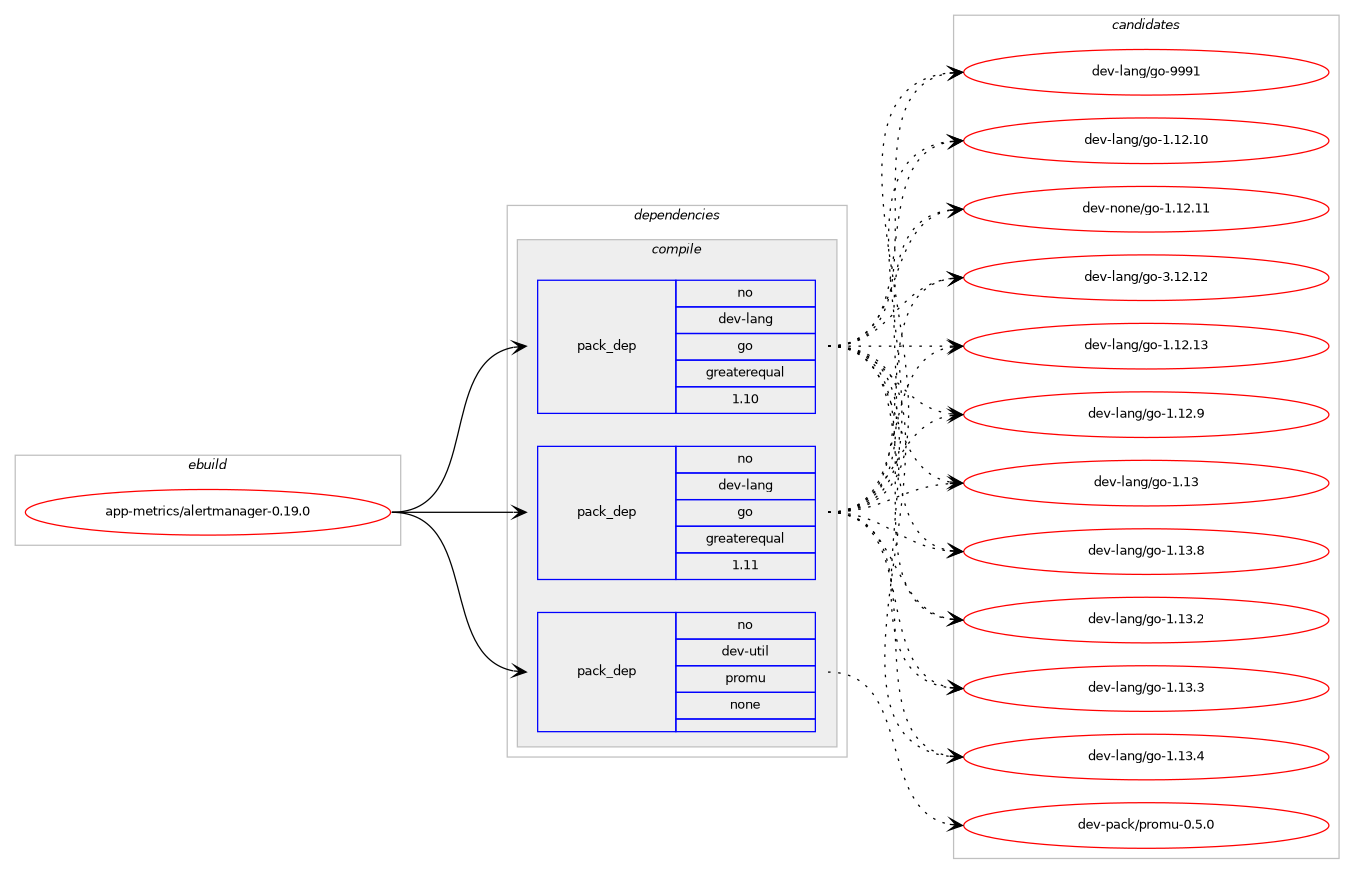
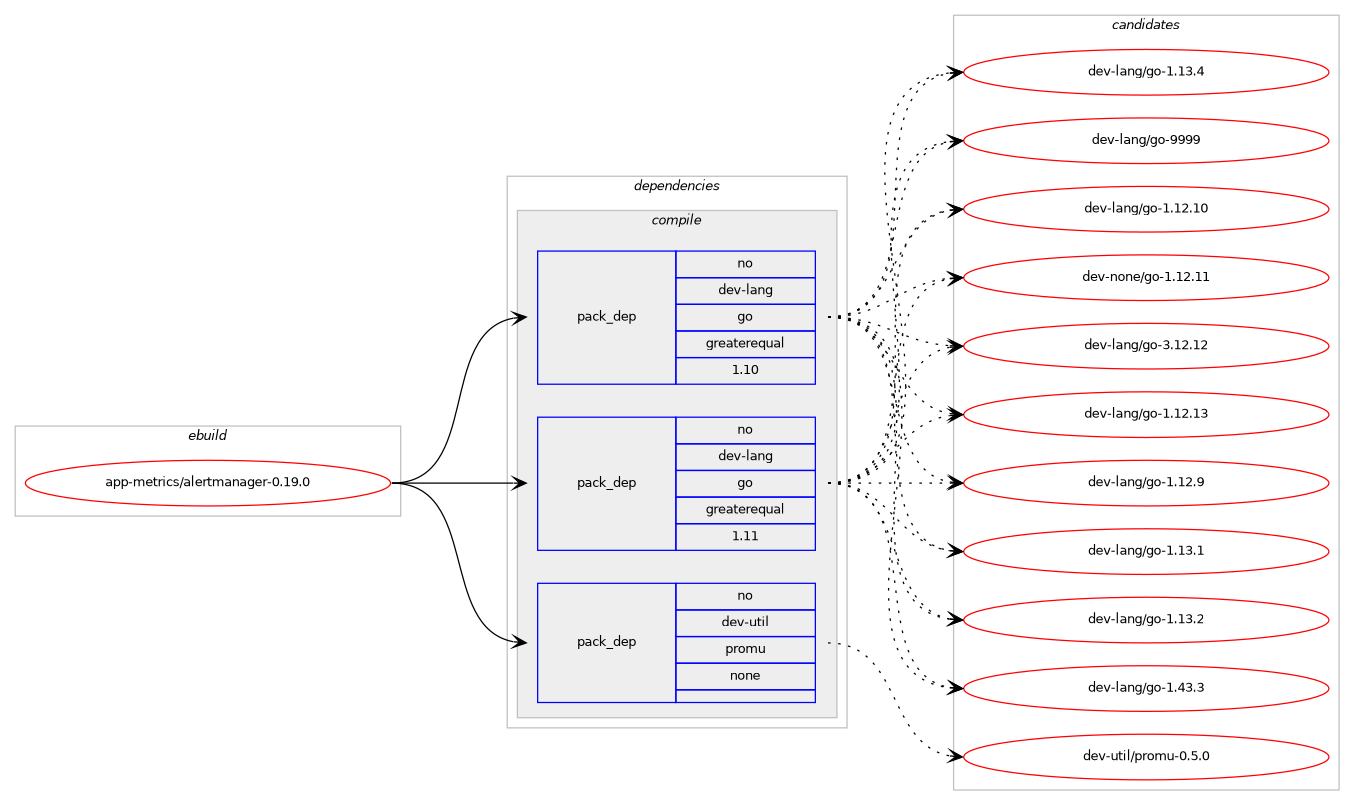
node "dev-lang/go-9991": label "dev-lang/go-9991" -> "dev-lang/go-9999"
node "dev-lang/go-1.13": removed
node "dev-lang/go-1.13.8": label "dev-lang/go-1.13.8" -> "dev-lang/go-1.13.1"
node "dev-lang/go-1.13.3": label "dev-lang/go-1.13.3" -> "dev-lang/go-1.43.3"
node "dev-pack/promu-0.5.0": label "dev-pack/promu-0.5.0" -> "dev-util/promu-0.5.0"
